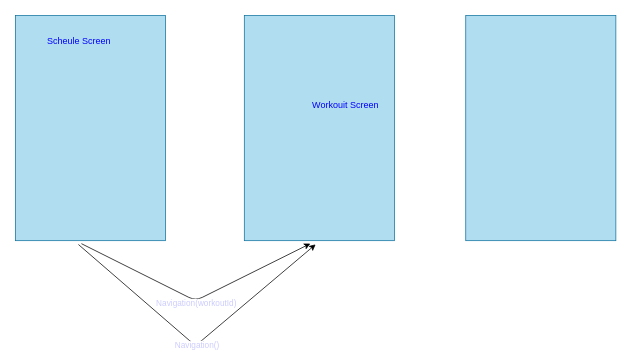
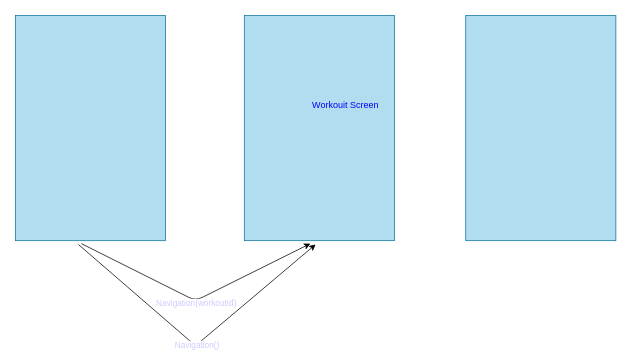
node "Scheule Screen": removed
